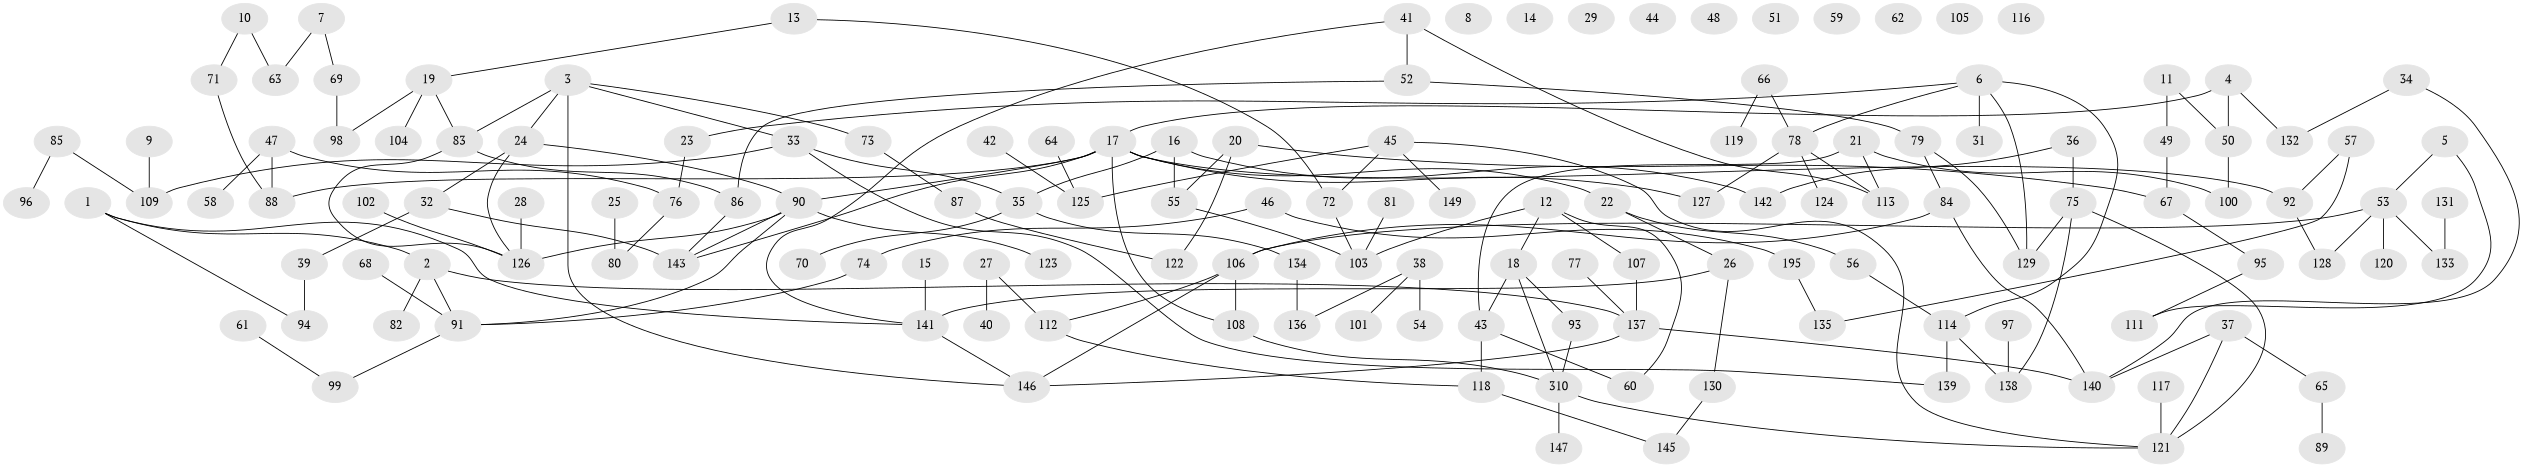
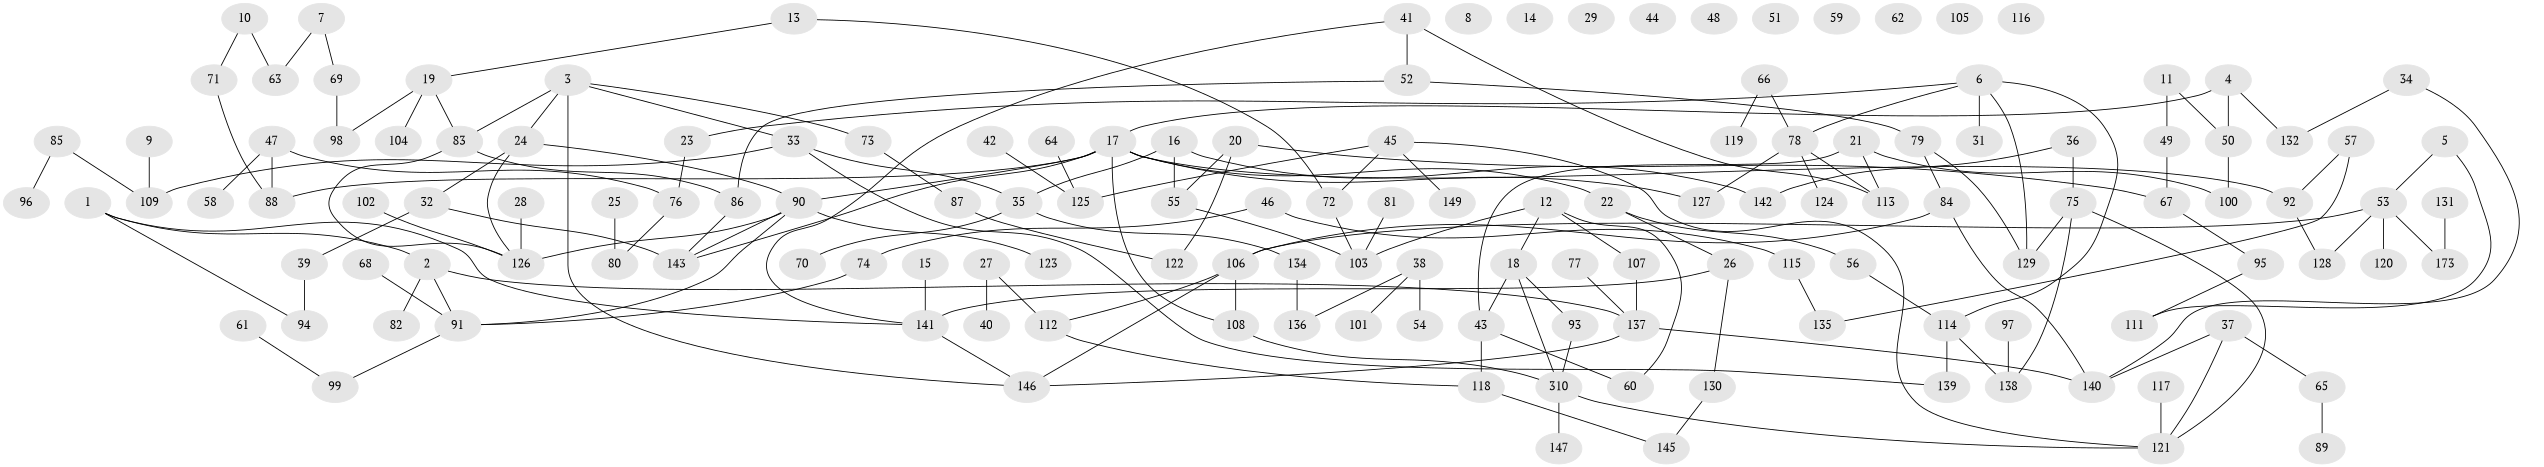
node "195": label "195" -> "115"
node "133": label "133" -> "173"
